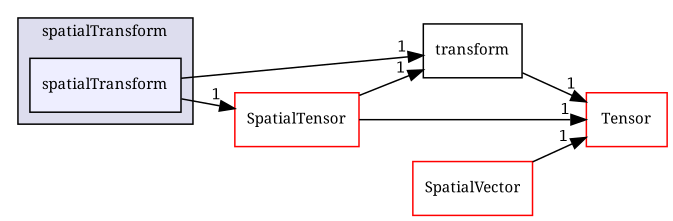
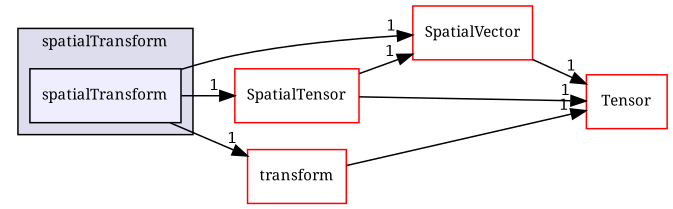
edge "spatialTransform" -> "SpatialVector": added
node "transform": color black -> red
edge "SpatialTensor" -> "transform": now "SpatialTensor" -> "SpatialVector"
